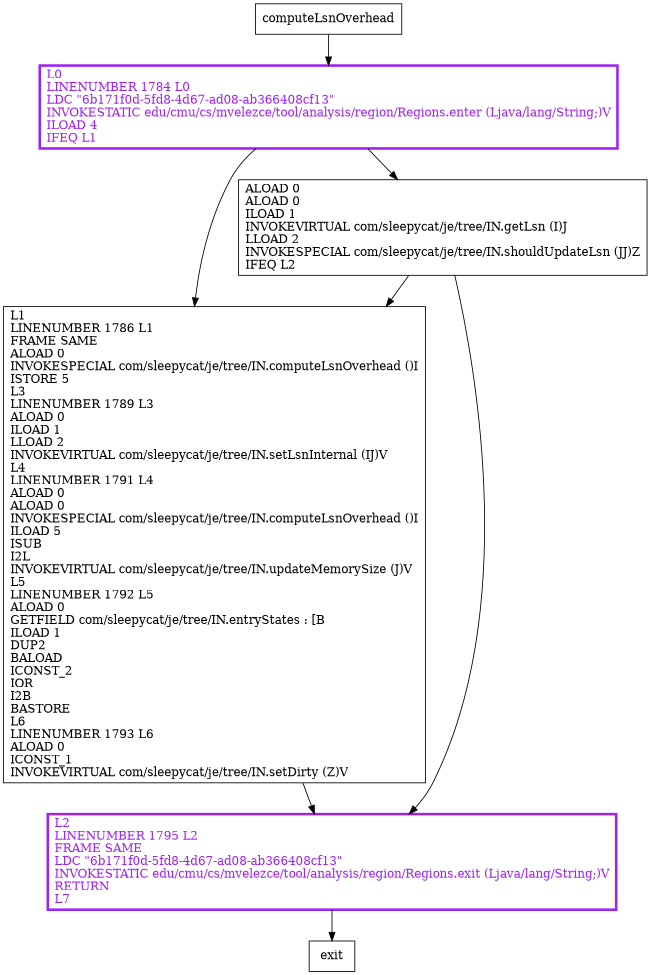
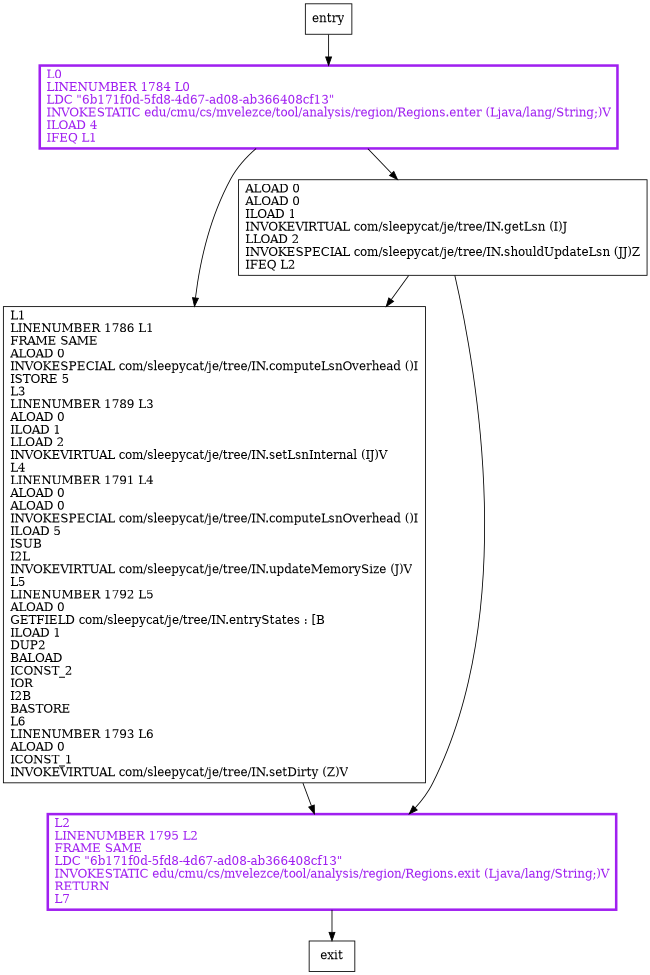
node "computeLsnOverhead": label "computeLsnOverhead" -> "entry"
